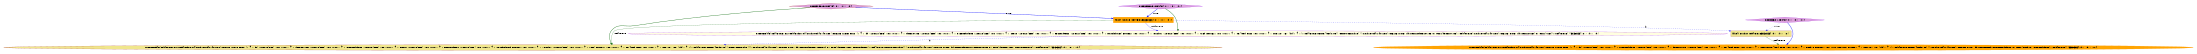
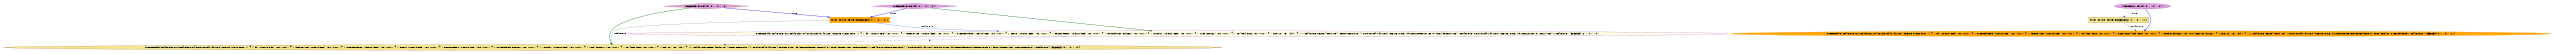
node "createEntryTable['0', '0', '1']": shape diamond -> ellipse
edge "final String tableName@@@2@@@['1', '1', '0']" -> "final String tableName@@@2@@@['0', '0', '1']": removed, label "0"
